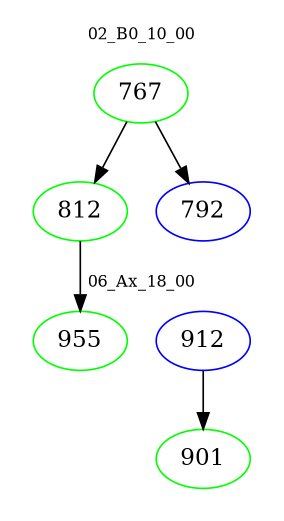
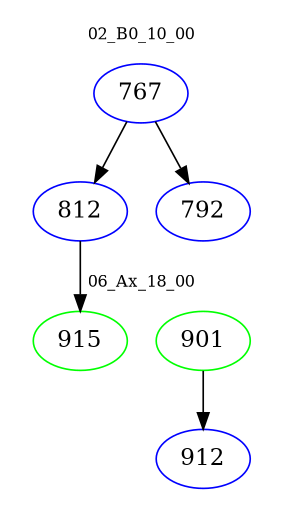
node "767": color green -> blue
node "812": color green -> blue
node "955": label "955" -> "915"
edge "912" -> "901": reversed
